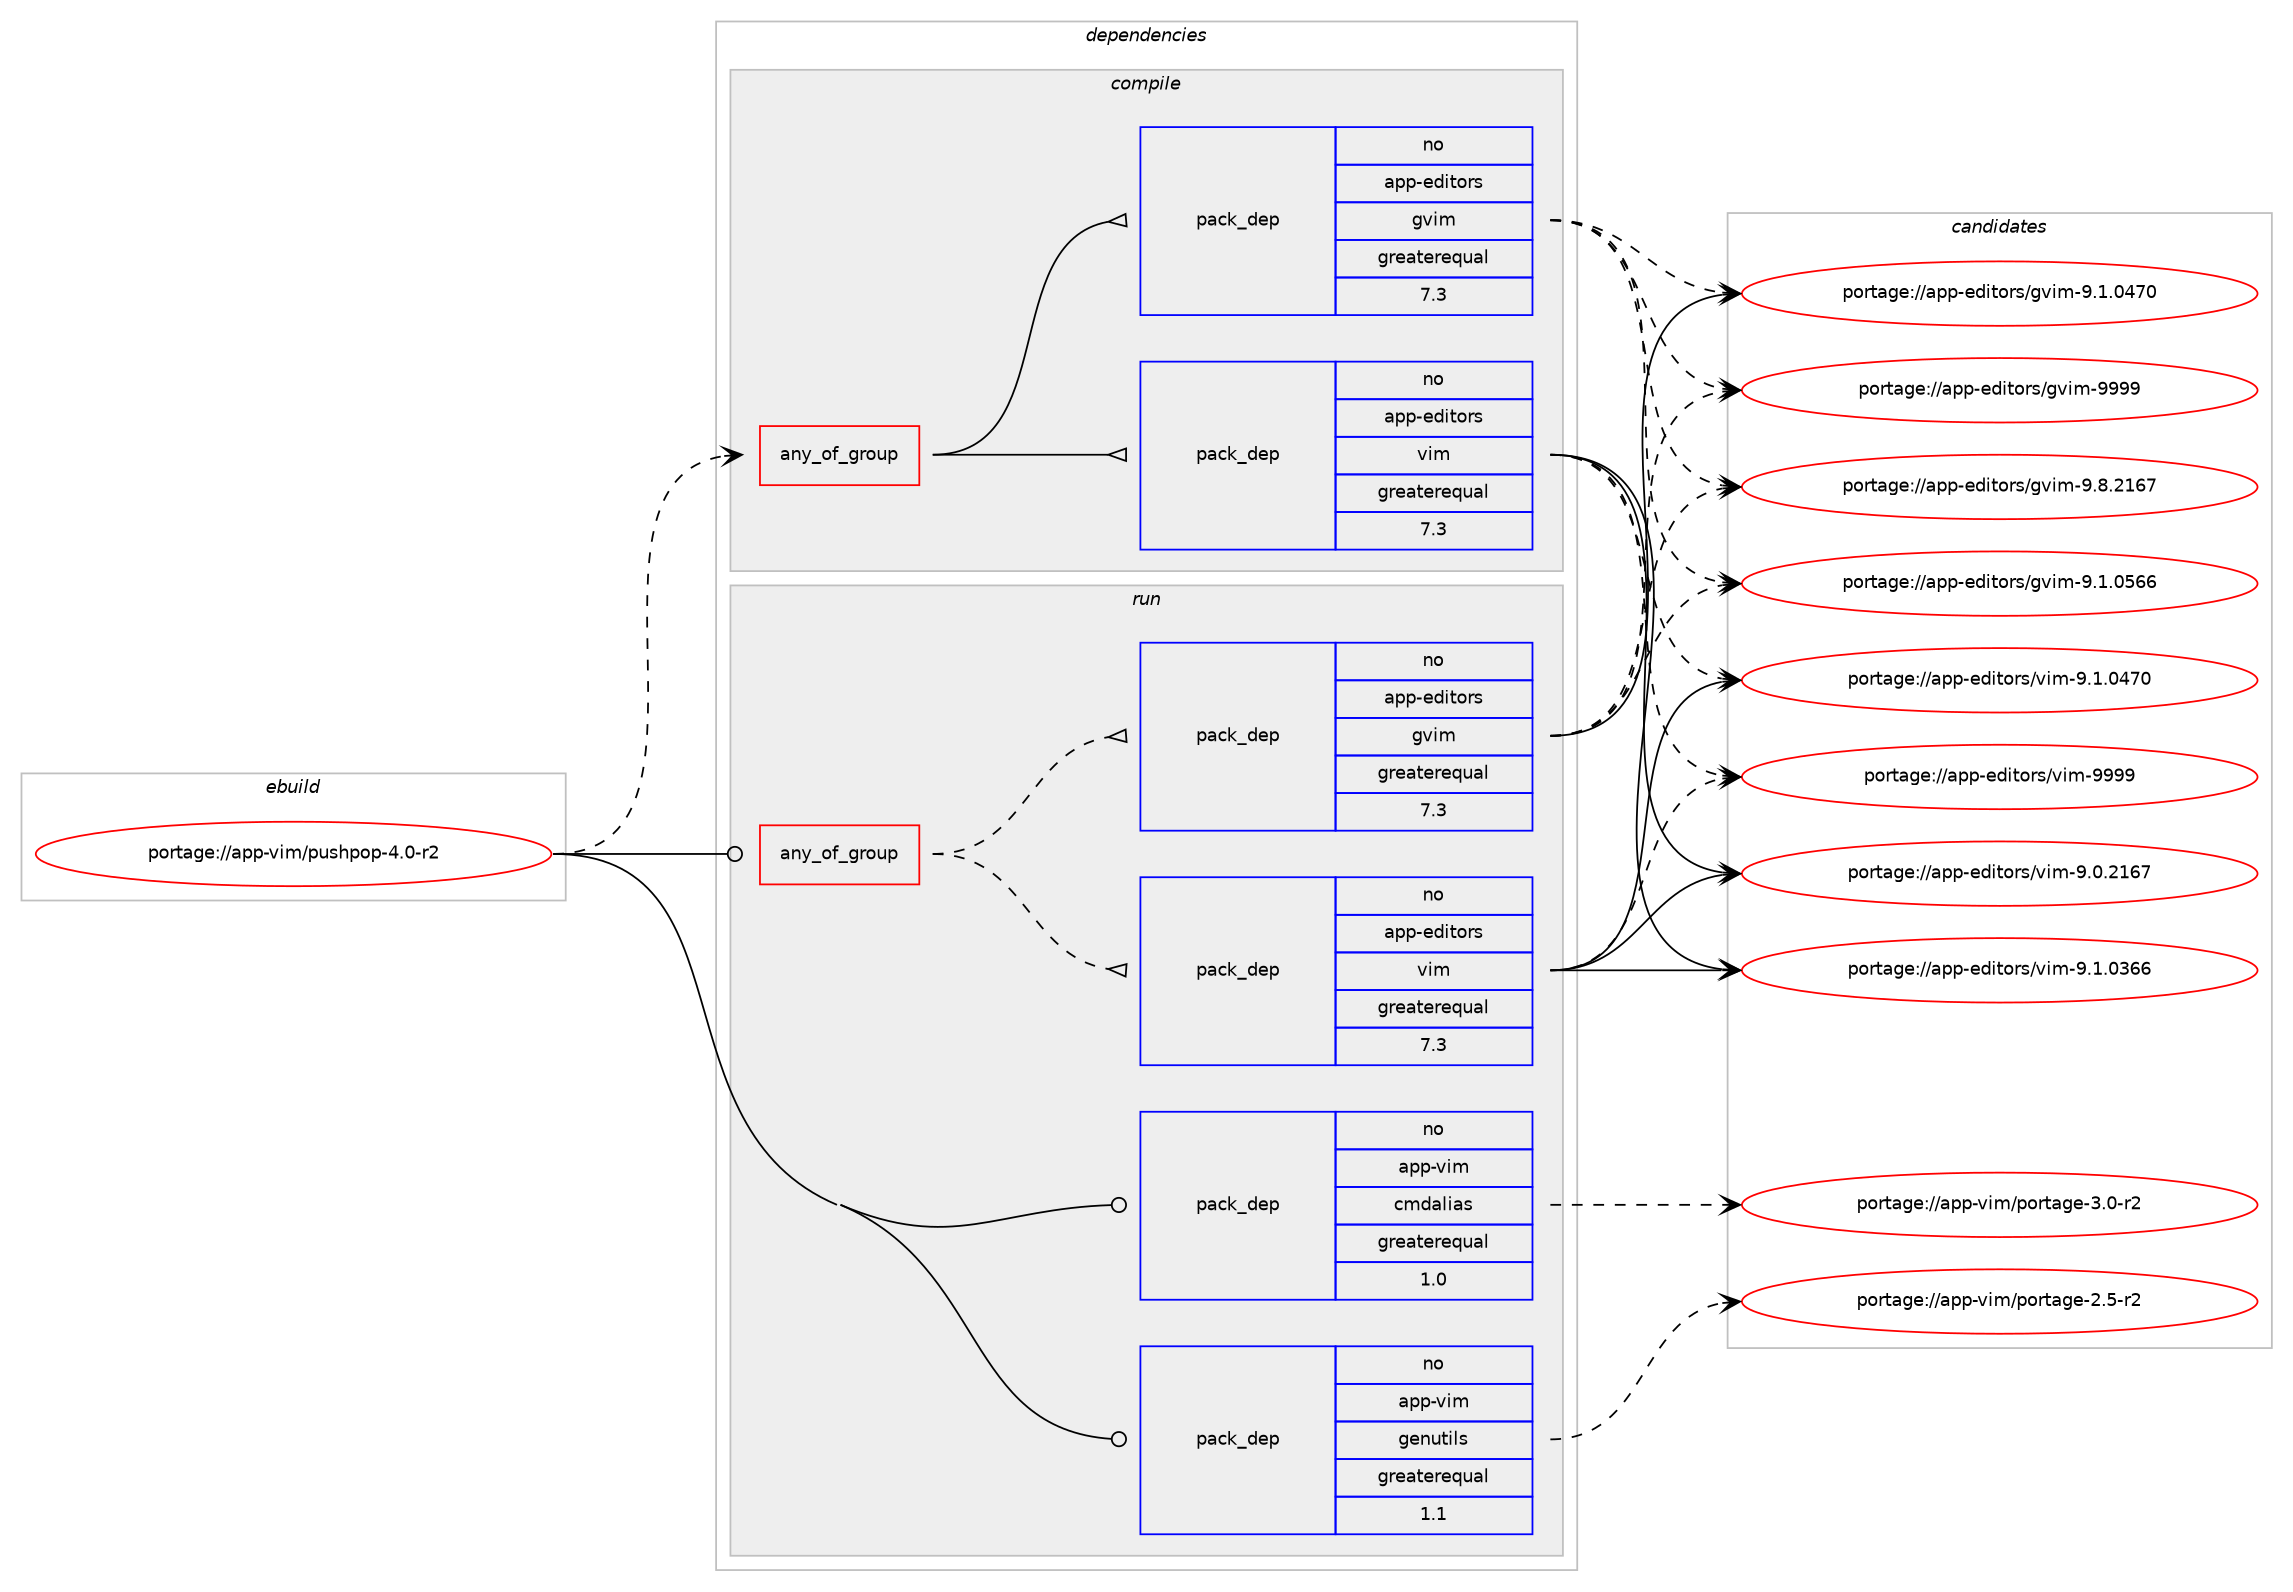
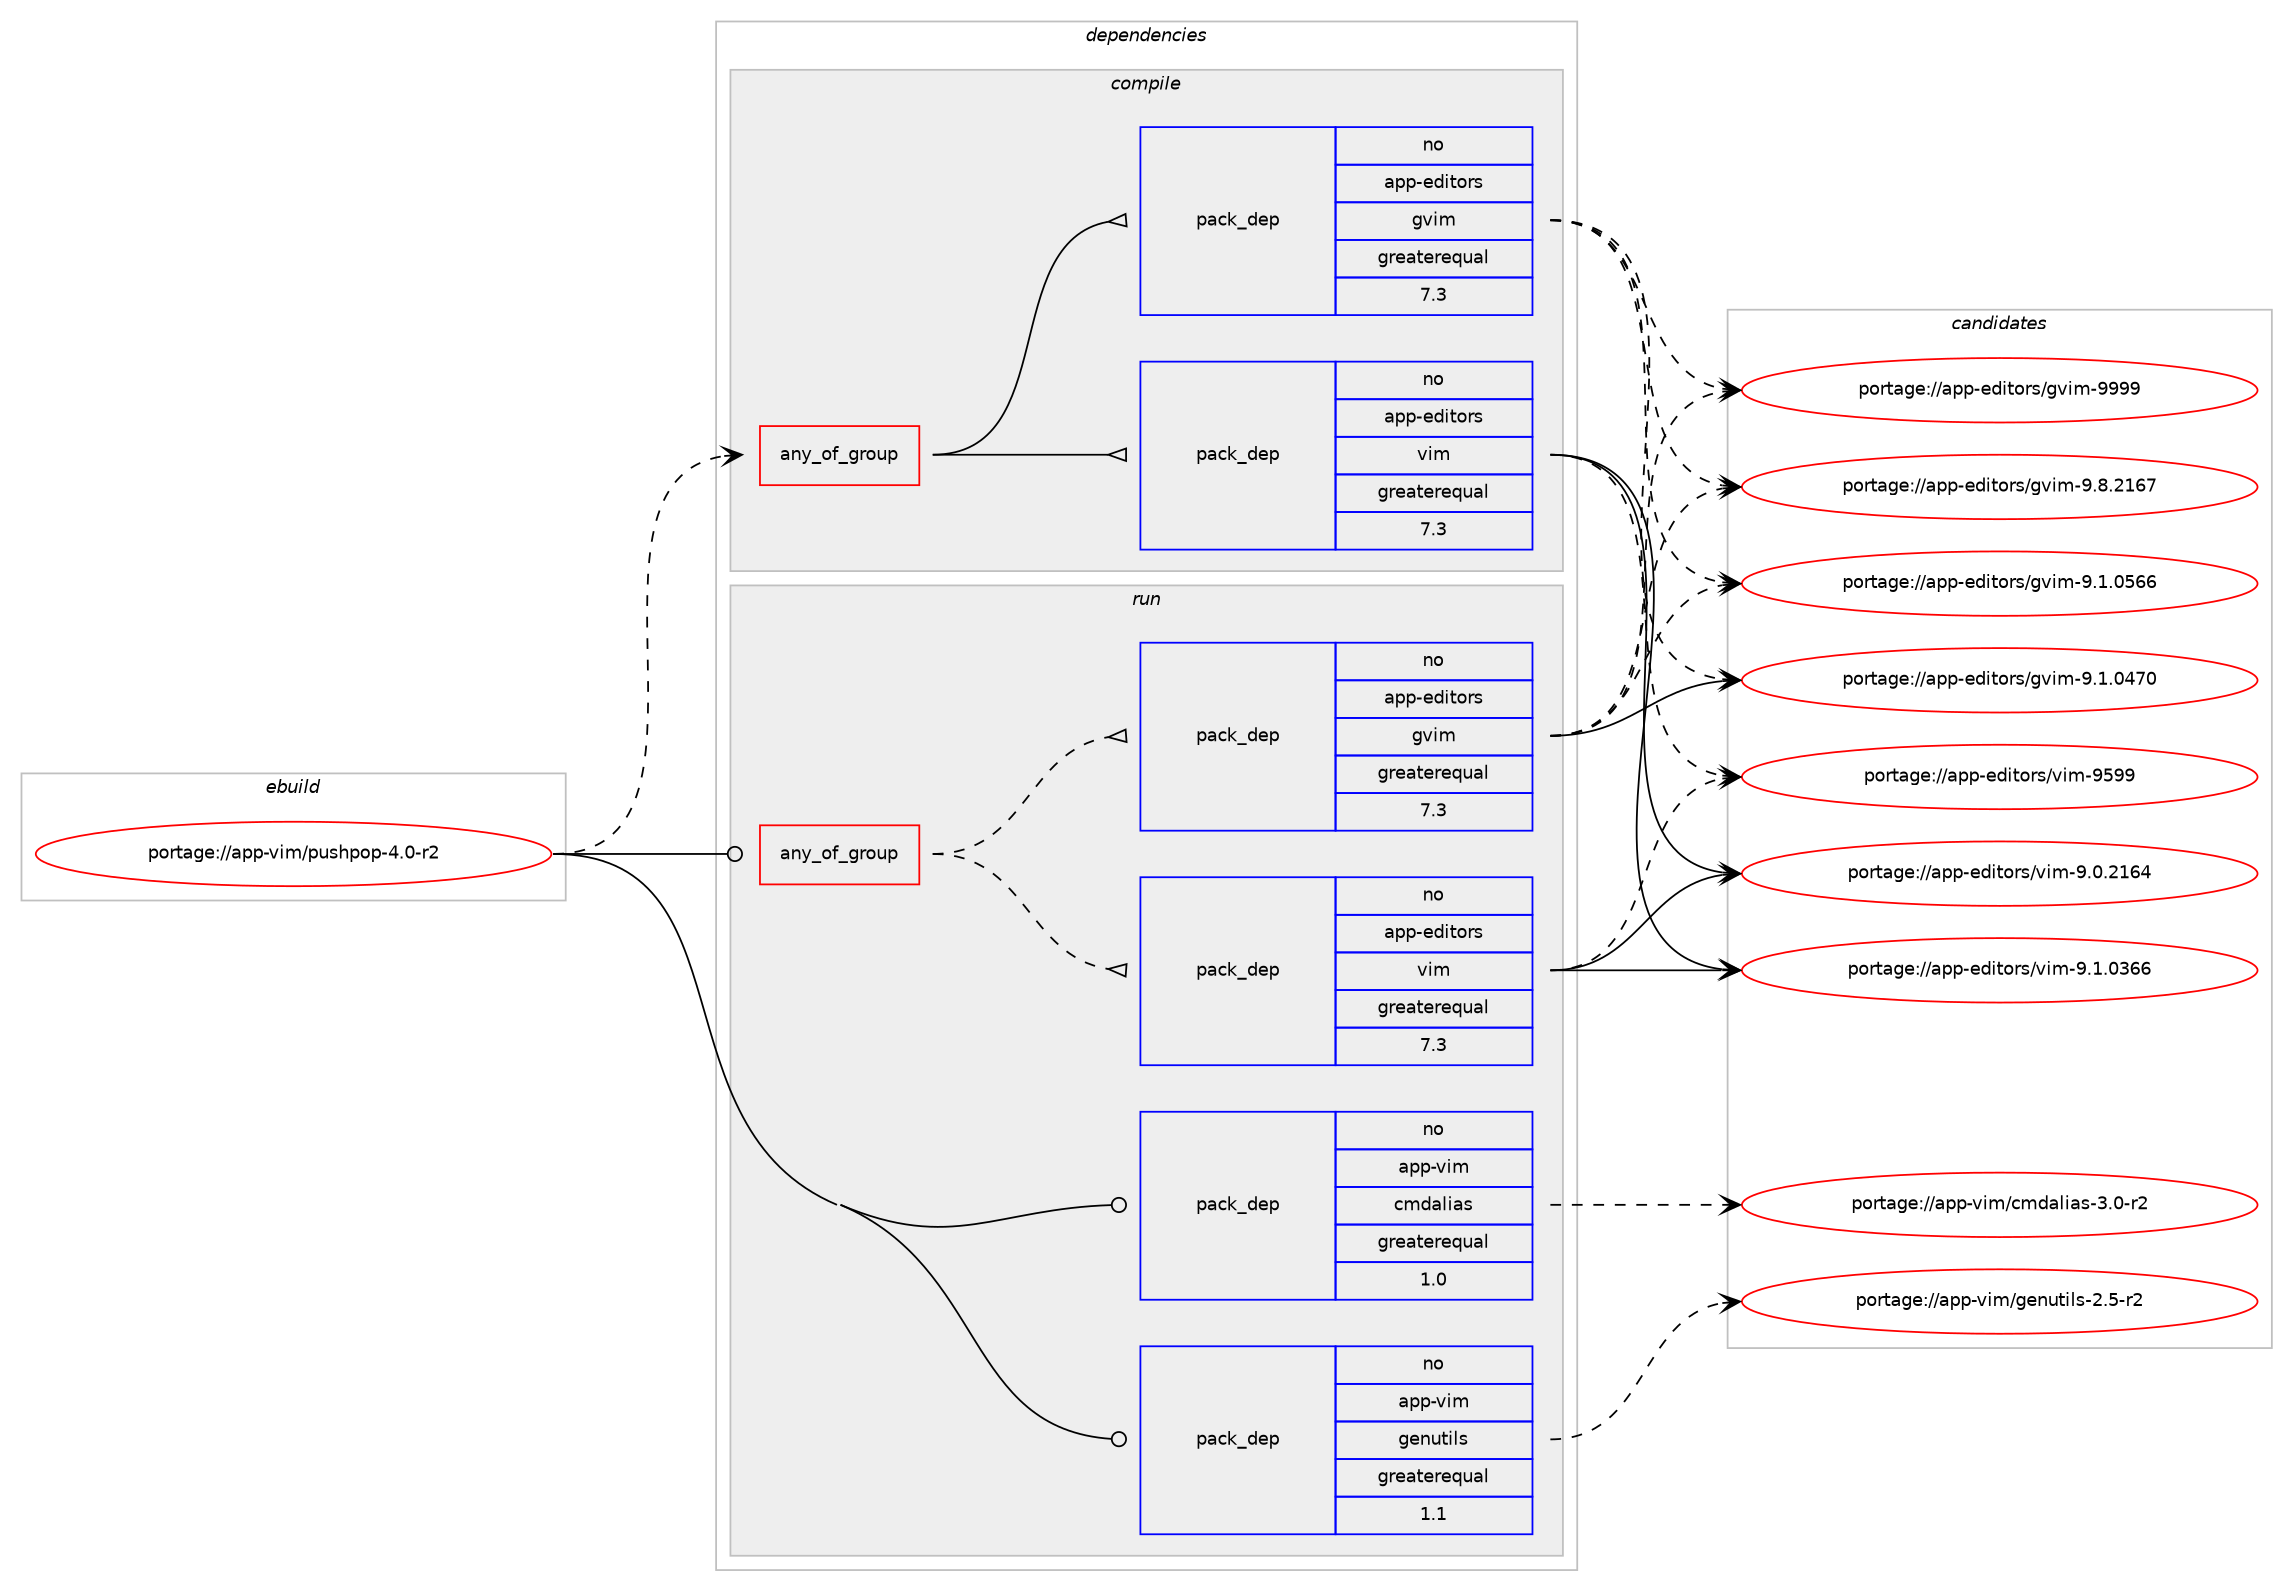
node "portage://app-editors/vim-9.1.0470": removed
node "portage://app-editors/vim-9999": label "portage://app-editors/vim-9999" -> "portage://app-editors/vim-9599"
node "portage://app-editors/vim-9.0.2167": label "portage://app-editors/vim-9.0.2167" -> "portage://app-editors/vim-9.0.2164"
node "portage://app-vim/portage-3.0-r2": label "portage://app-vim/portage-3.0-r2" -> "portage://app-vim/cmdalias-3.0-r2"
node "portage://app-vim/portage-2.5-r2": label "portage://app-vim/portage-2.5-r2" -> "portage://app-vim/genutils-2.5-r2"
